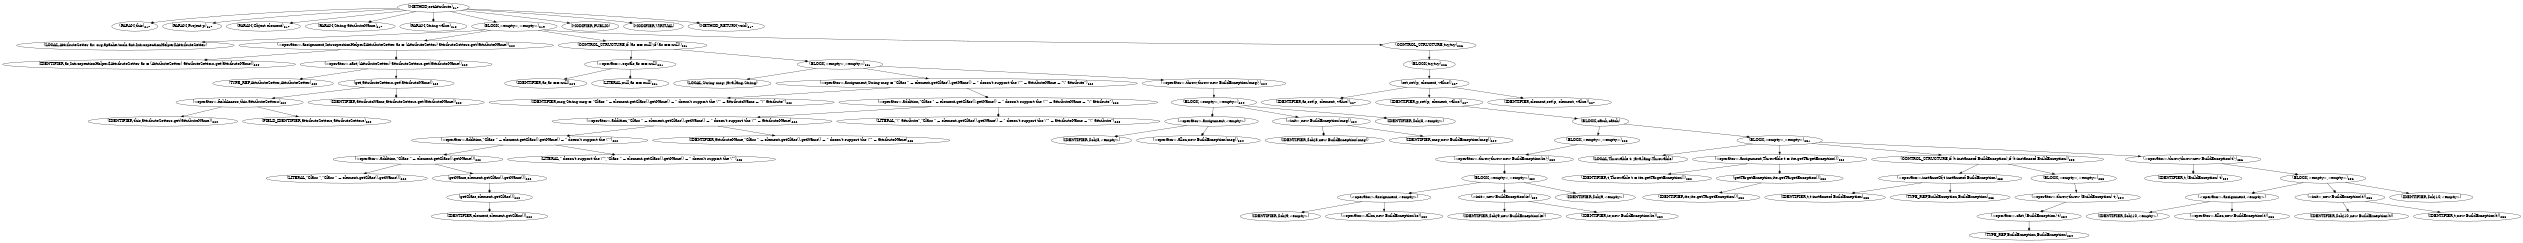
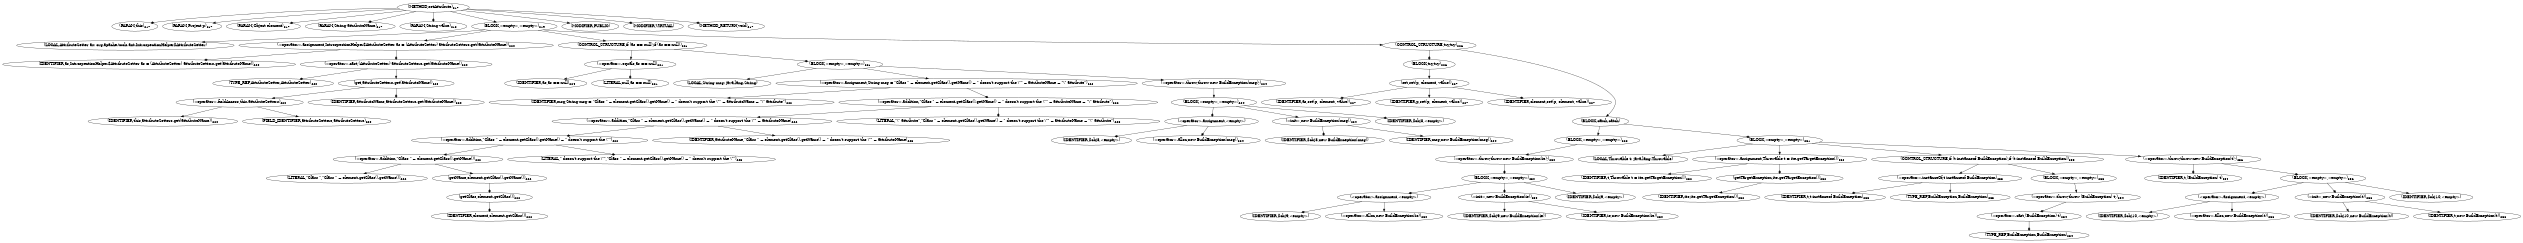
edge "(CONTROL_STRUCTURE,try,try)" -> "(BLOCK,try,try)": arrowhead normal -> diamond
edge "(IDENTIFIER,p,set(p, element, value))" -> "(BLOCK,catch,catch)": now "(CONTROL_STRUCTURE,try,try)" -> "(BLOCK,catch,catch)"
